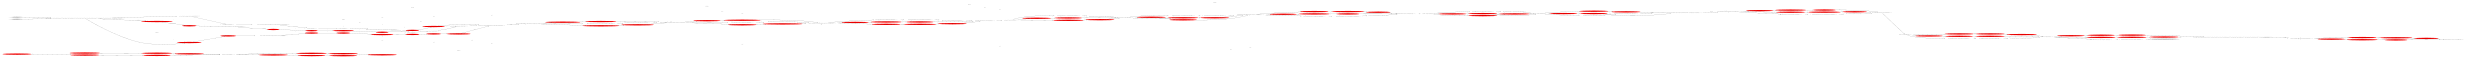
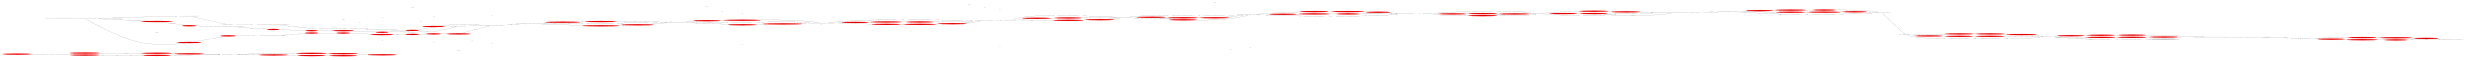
node "testListOfStructsProjection['0', '0', '1']": removed
node "testListOfStructsProjection['0', '1', '0']": removed
